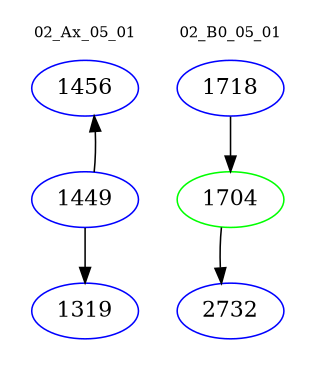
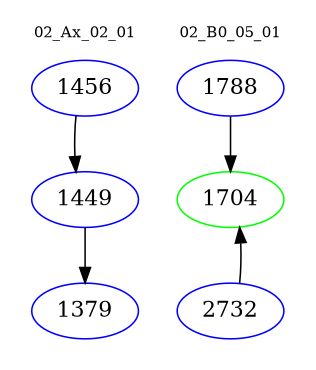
cluster "02_Ax_05_01": label "02_Ax_05_01" -> "02_Ax_02_01"
node "1718": label "1718" -> "1788"
edge "1449" -> "1456": reversed
edge "1704" -> "2732": reversed
node "1319": label "1319" -> "1379"
